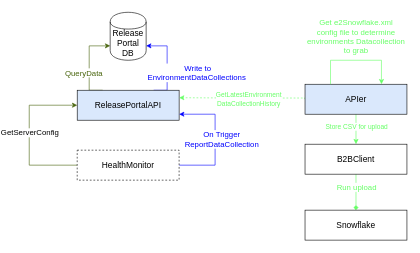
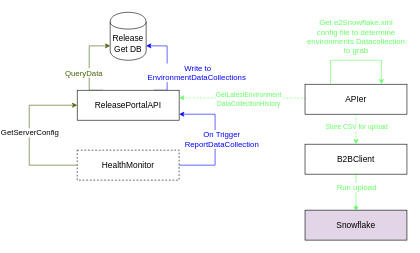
node "Release Portal DB": label "Release Portal DB" -> "Release Get DB"
node "APIer": fillcolor #dae8fc -> #ffffff
node "ReleasePortalAPI": fillcolor #dae8fc -> #ffffff
edge "APIer" -> "B2BClient": style solid -> dashed
node "Snowflake": fillcolor #ffffff -> #e1d5e7
